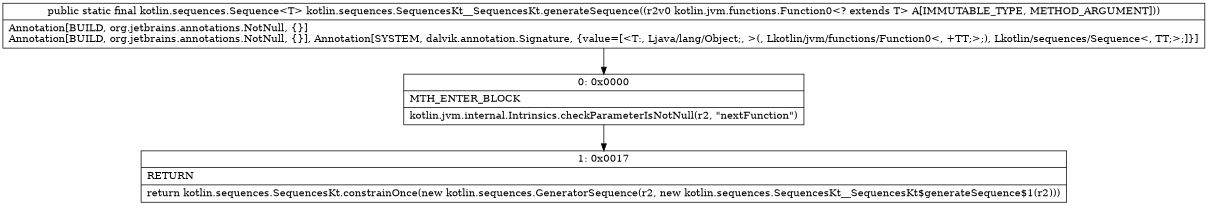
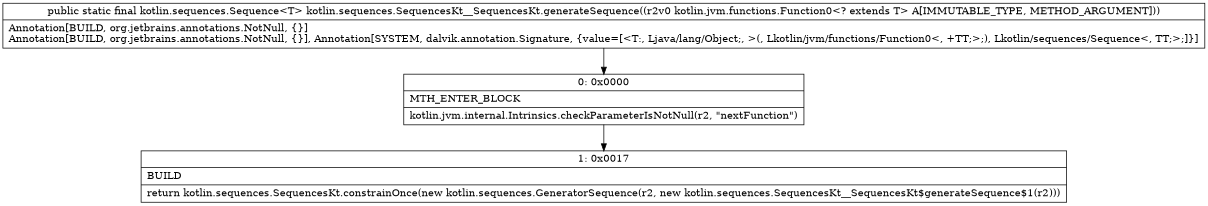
node "1: 0x0017": text "RETURN" -> "BUILD"
